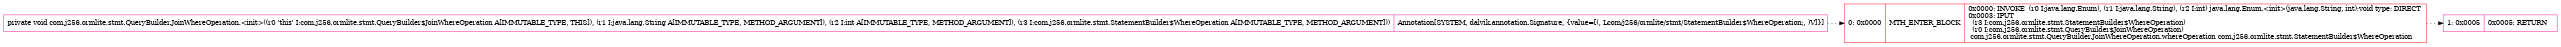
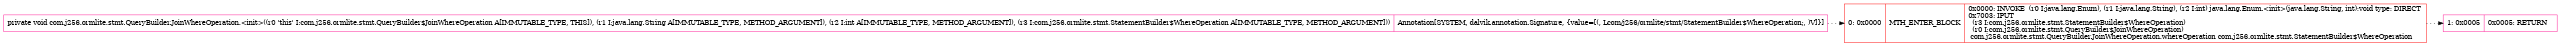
node "0: 0x0000": text "0x0003: IPUT" -> "0x7003: IPUT"
